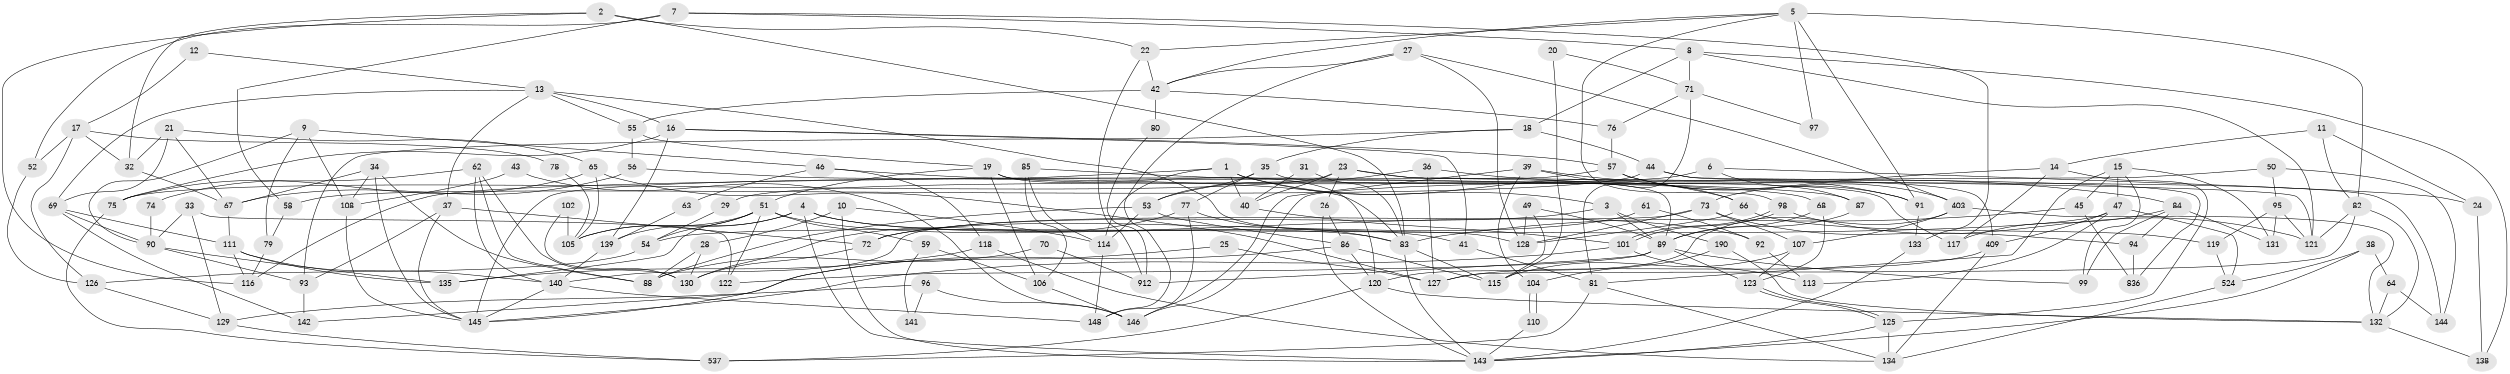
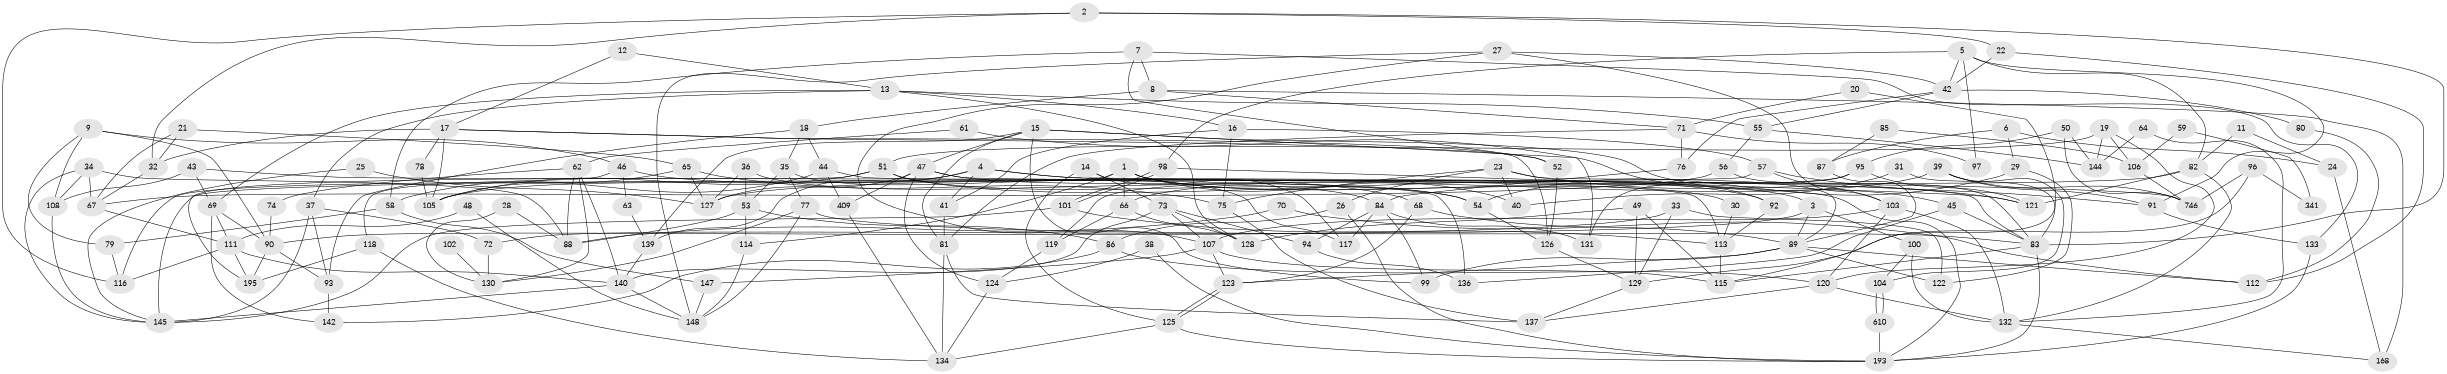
edge "5" -- "22": removed
edge "8" -- "121": removed
edge "27" -- "128": now "27" -- "107"
edge "11" -- "14": removed
edge "76" -- "57": now "76" -- "84"
edge "55" -- "19": now "55" -- "144"
edge "21" -- "69": now "43" -- "69"
edge "16" -- "139": now "15" -- "139"
node "48": added
node "10": removed
node "30": added
node "403": label "403" -> "103"
edge "85" -- "114": removed
edge "61" -- "72": now "61" -- "62"
edge "49" -- "89": now "49" -- "129"
edge "102" -- "105": now "17" -- "105"
edge "51" -- "59": removed
edge "40" -- "101": removed
node "190": label "190" -> "100"
edge "51" -- "122": now "29" -- "122"
edge "38" -- "64": removed
edge "86" -- "115": now "113" -- "115"
edge "409" -- "127": now "47" -- "127"
node "135": label "135" -> "195"
node "147": added
node "912": label "912" -> "112"
node "836": label "836" -> "136"
node "524": label "524" -> "124"
node "141": label "141" -> "341"
node "146": label "146" -> "746"
node "110": label "110" -> "610"
node "537": label "537" -> "137"
node "143": label "143" -> "193"
node "138": label "138" -> "168"
